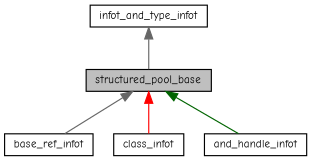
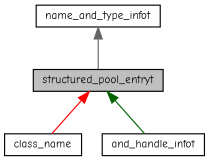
node "infot_and_type_infot": label "infot_and_type_infot" -> "name_and_type_infot"
node "structured_pool_base": label "structured_pool_base" -> "structured_pool_entryt"
node "base_ref_infot": removed
node "class_infot": label "class_infot" -> "class_name"
